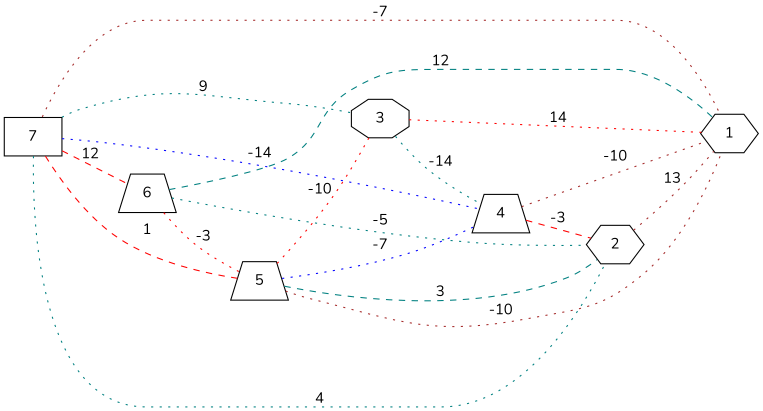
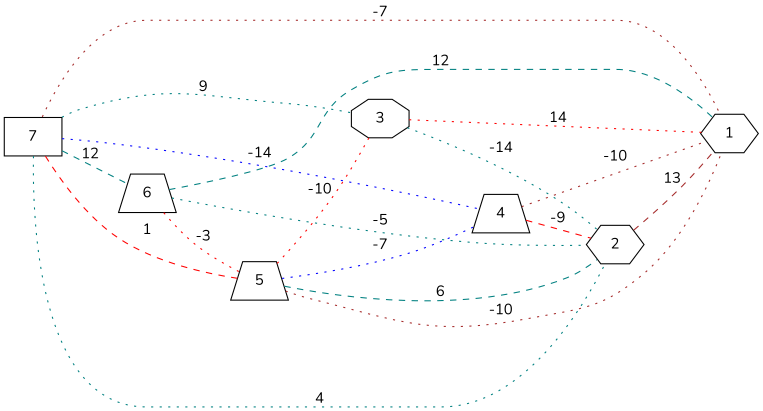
edge "7" -- "6": color red -> teal
edge "3" -- "4": now "3" -- "2"
edge "1" -- "2": style dotted -> dashed
edge "4" -- "2": label "-3" -> "-9"
edge "2" -- "5": label "3" -> "6"
